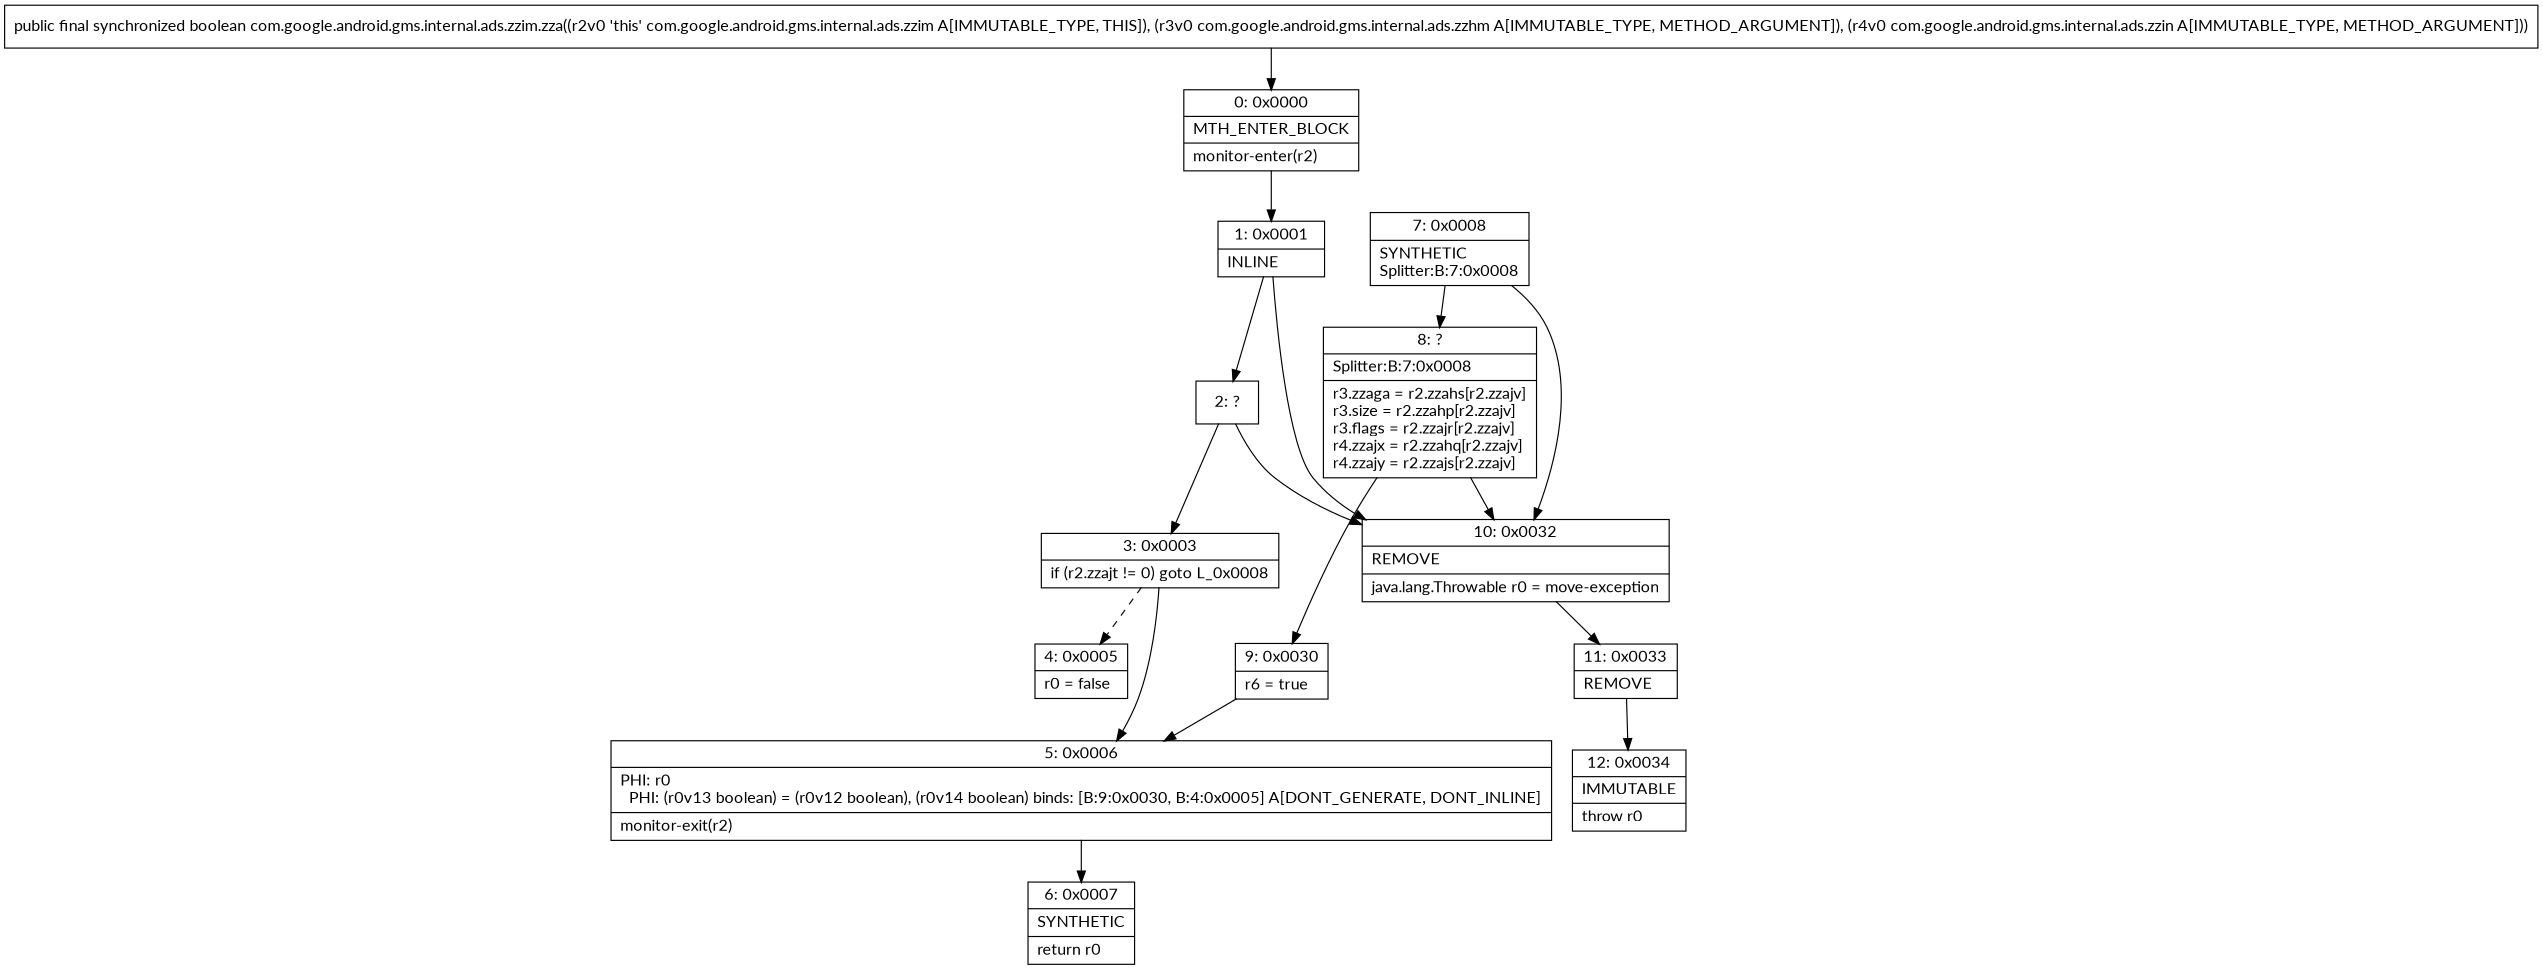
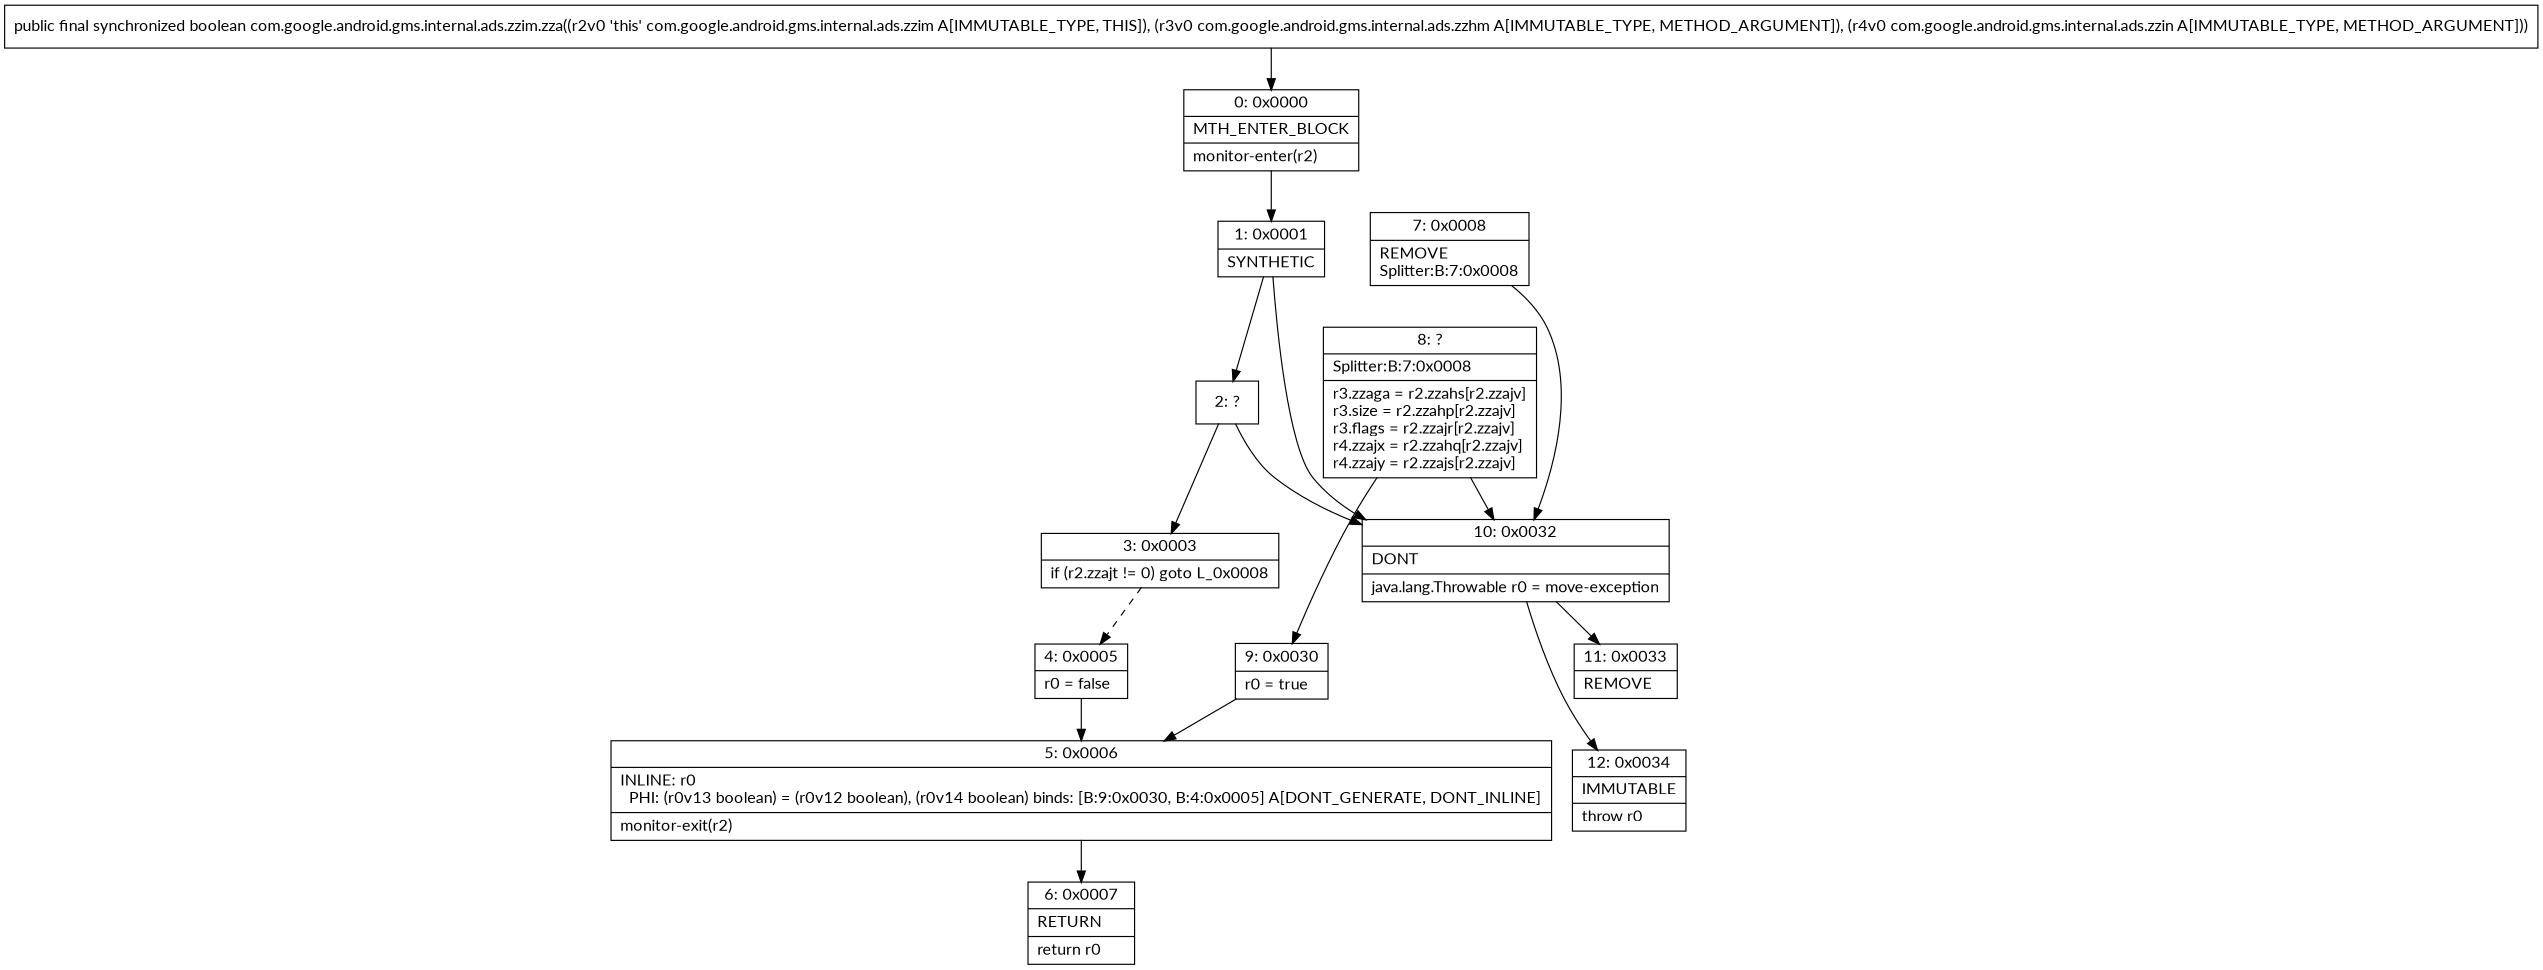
node "7: 0x0008": text "SYNTHETIC" -> "REMOVE"
node "1: 0x0001": text "INLINE" -> "SYNTHETIC"
edge "7: 0x0008" -> "8: ?": removed
node "10: 0x0032": text "REMOVE" -> "DONT"
edge "3: 0x0003" -> "5: 0x0006": now "4: 0x0005" -> "5: 0x0006"
node "9: 0x0030": text "r6 = true" -> "r0 = true"
edge "11: 0x0033" -> "12: 0x0034": now "10: 0x0032" -> "12: 0x0034"
node "5: 0x0006": text "PHI: r0" -> "INLINE: r0"
node "6: 0x0007": text "SYNTHETIC" -> "RETURN"
